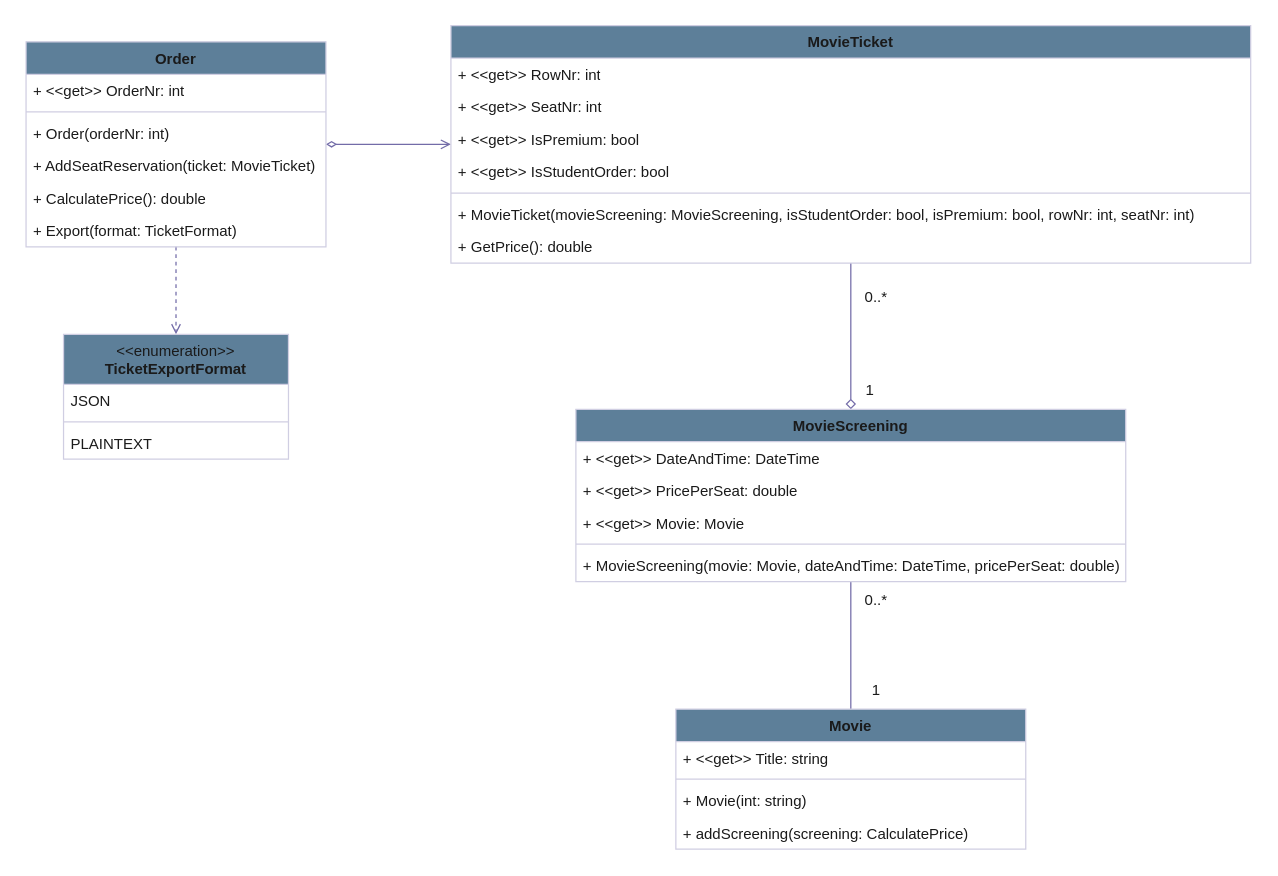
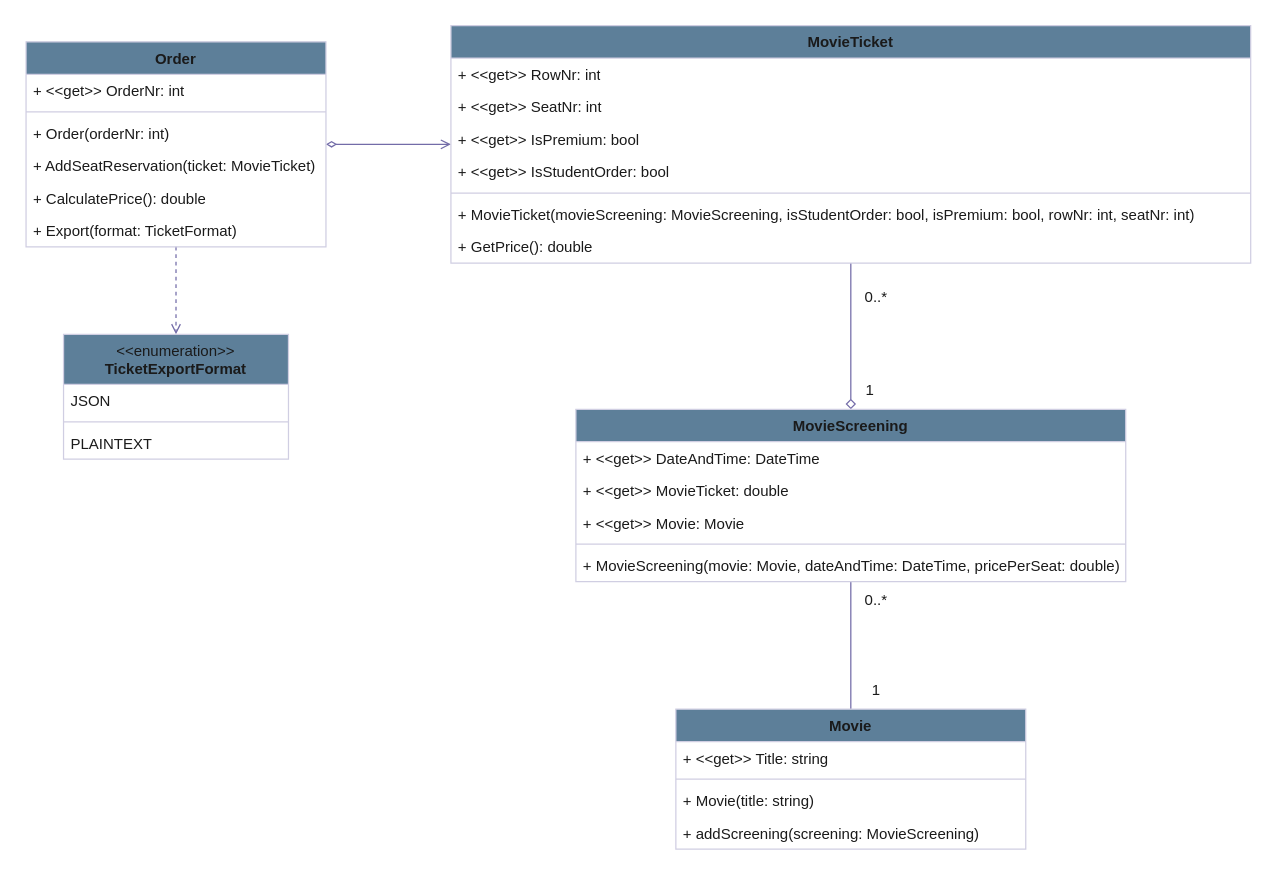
node "+ <<get>> PricePerSeat: double": label "+ <<get>> PricePerSeat: double" -> "+ <<get>> MovieTicket: double"
node "+ Movie(int: string)": label "+ Movie(int: string)" -> "+ Movie(title: string)"
node "+ addScreening(screening: CalculatePrice)": label "+ addScreening(screening: CalculatePrice)" -> "+ addScreening(screening: MovieScreening)"
